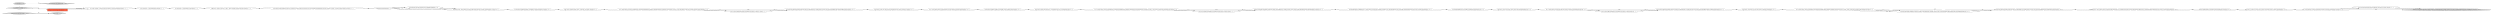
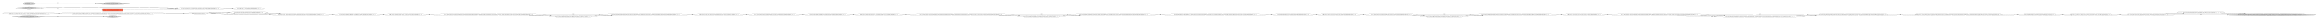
node "final String node_2 = nodesIds.get(1)@@@5@@@['0', '0', '1']": removed
